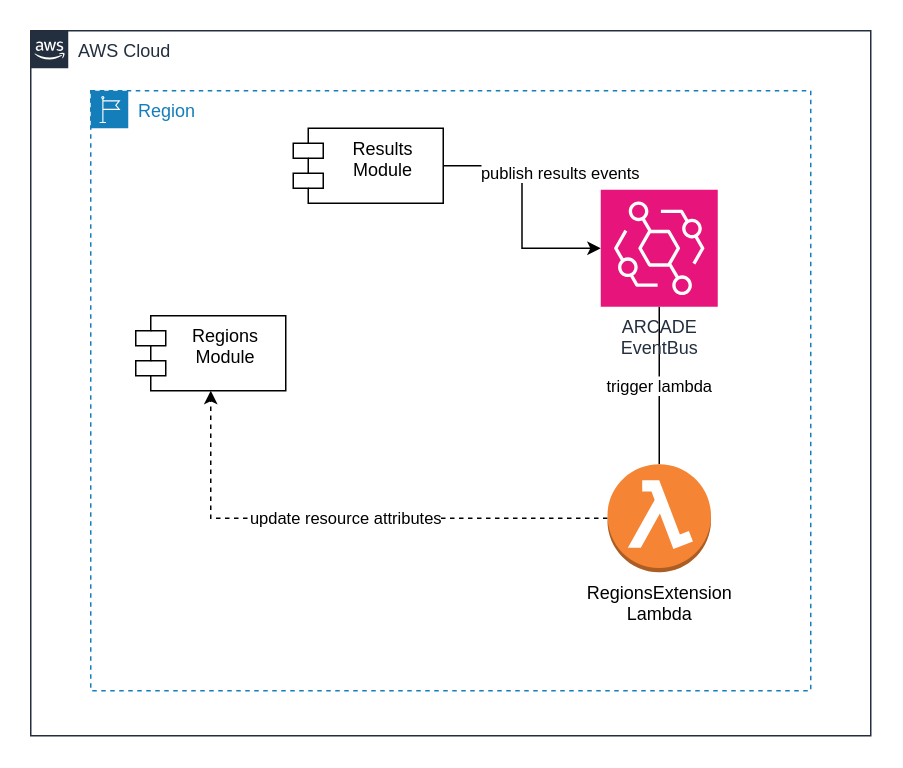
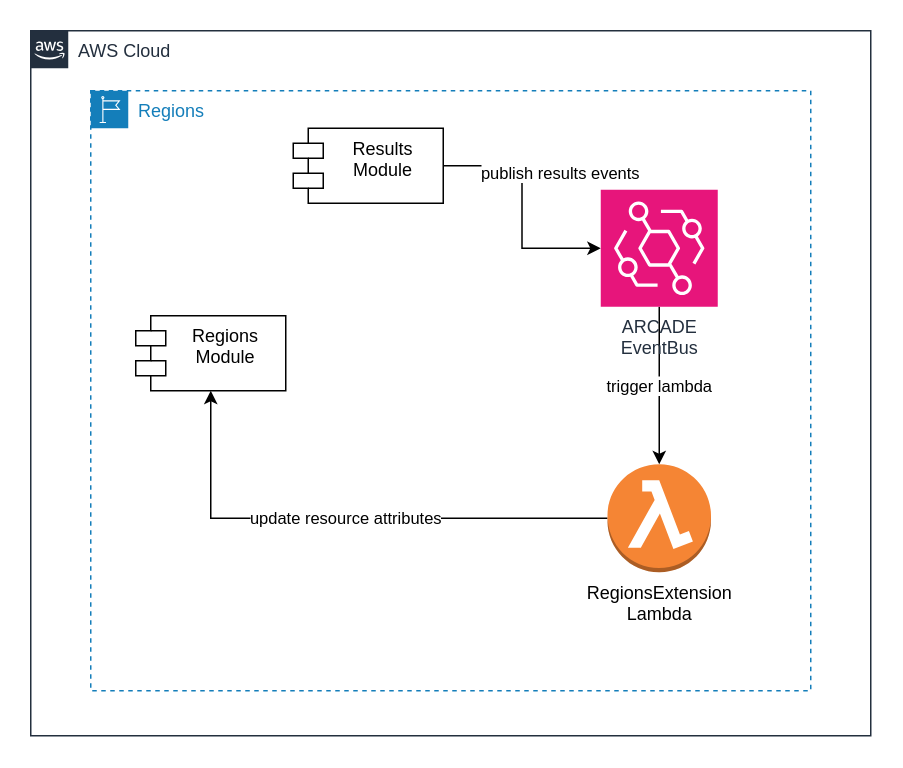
node "Region": label "Region" -> "Regions"
edge "ARCADE EventBus" -- "RegionsExtension Lambda": arrowhead none -> classic
edge "RegionsExtension Lambda" -> "Regions Module": style dashed -> solid
